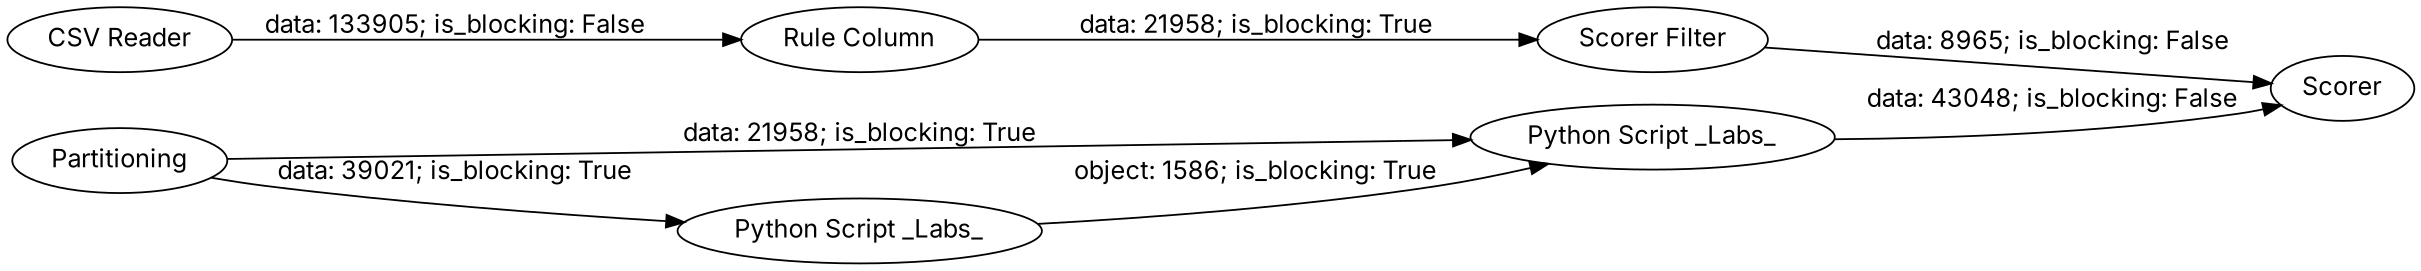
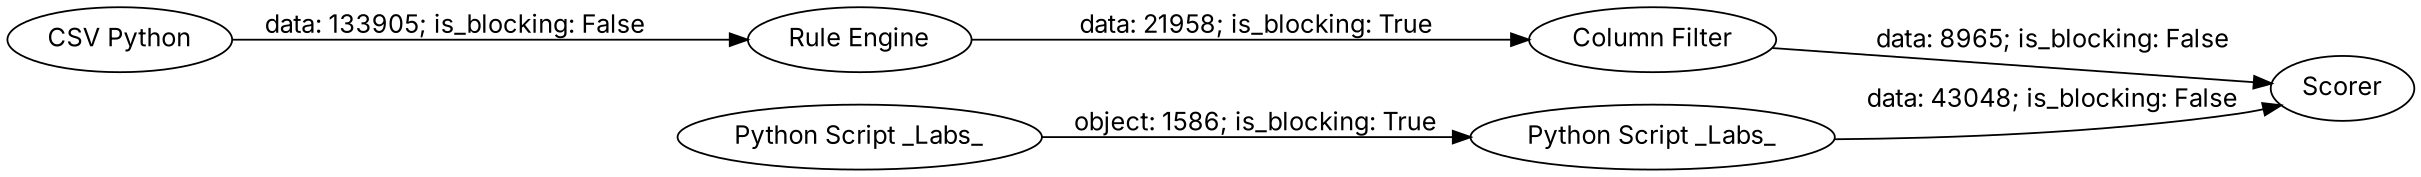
node "CSV Reader": label "CSV Reader" -> "CSV Python"
node "Rule Column": label "Rule Column" -> "Rule Engine"
node "Scorer Filter": label "Scorer Filter" -> "Column Filter"
node "Partitioning": removed
